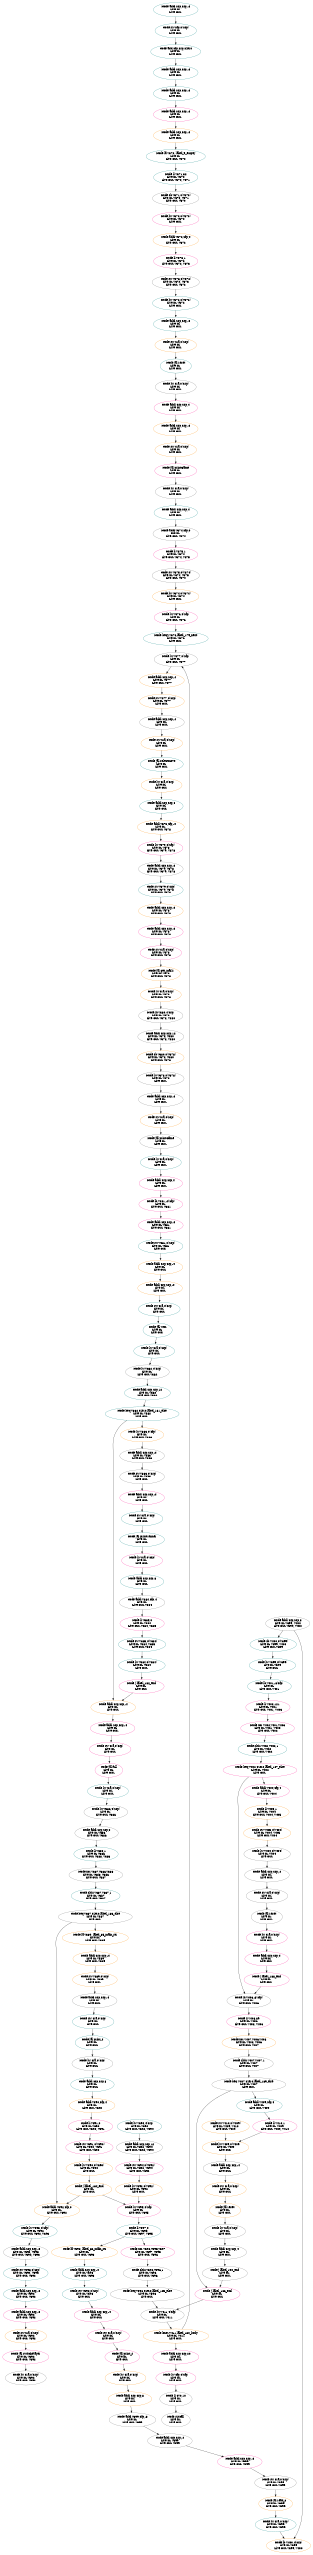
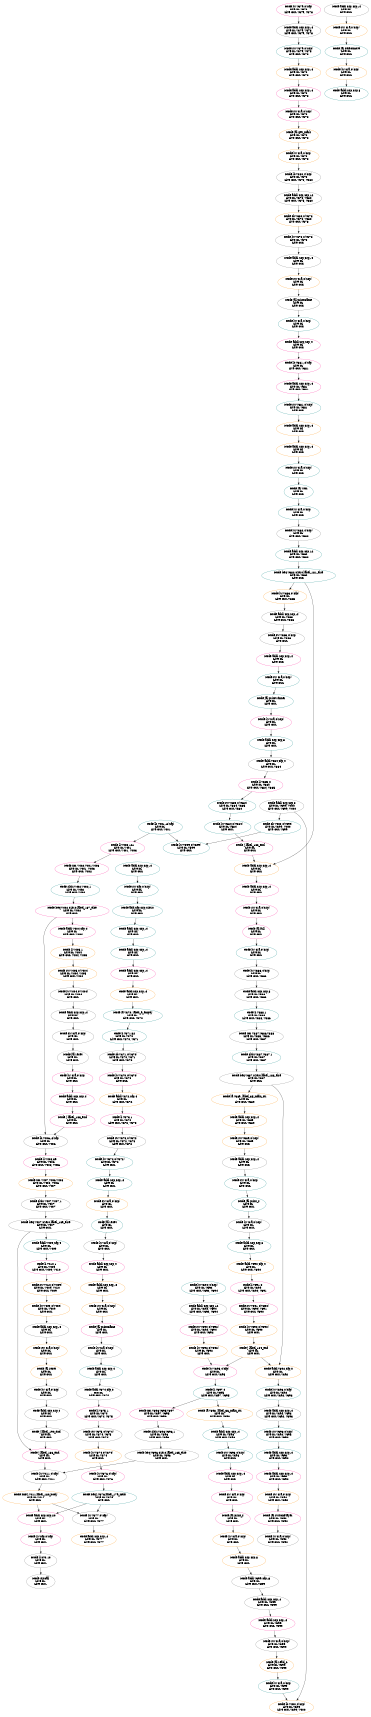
node "Node sw v377,0($sp) Live In: v377 Live Out:": removed
node "Node addi v378,$fp,-4 Live In: Live Out: v378": removed
edge "Node beqz v376,label_179_next Live In: v376 Live Out:" -> "Node addi $sp,$sp,20 Live In: Live Out:": added
edge "Node lw v399,0(v399) Live In: v399 Live Out:" -> "Node lb v401,-8($fp) Live In: Live Out: v401": reversed
edge "Node li v410,1 Live In: v409 Live Out: v409, v410" -> "Node lw v409,0(v409) Live In: v409 Live Out:": now "Node li v410,1 Live In: v409 Live Out: v409, v410" -> "Node sw v410,0(v409) Live In: v409, v410 Live Out: v409"
